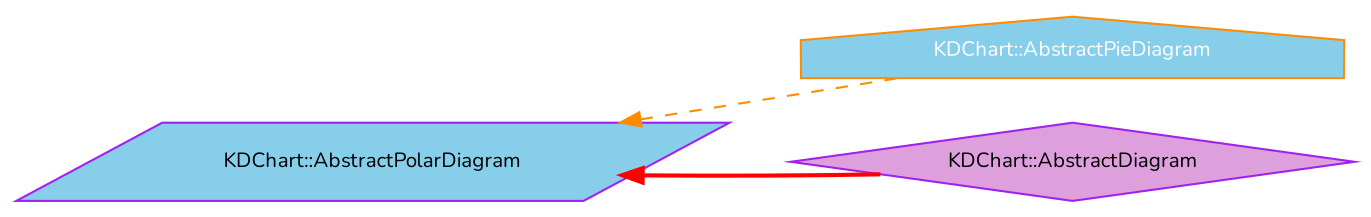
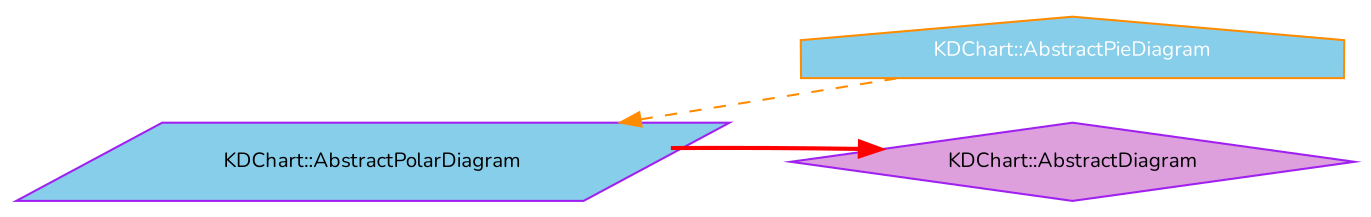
edge "KDChart::AbstractDiagram" -> "KDChart::AbstractPolarDiagram": reversed
